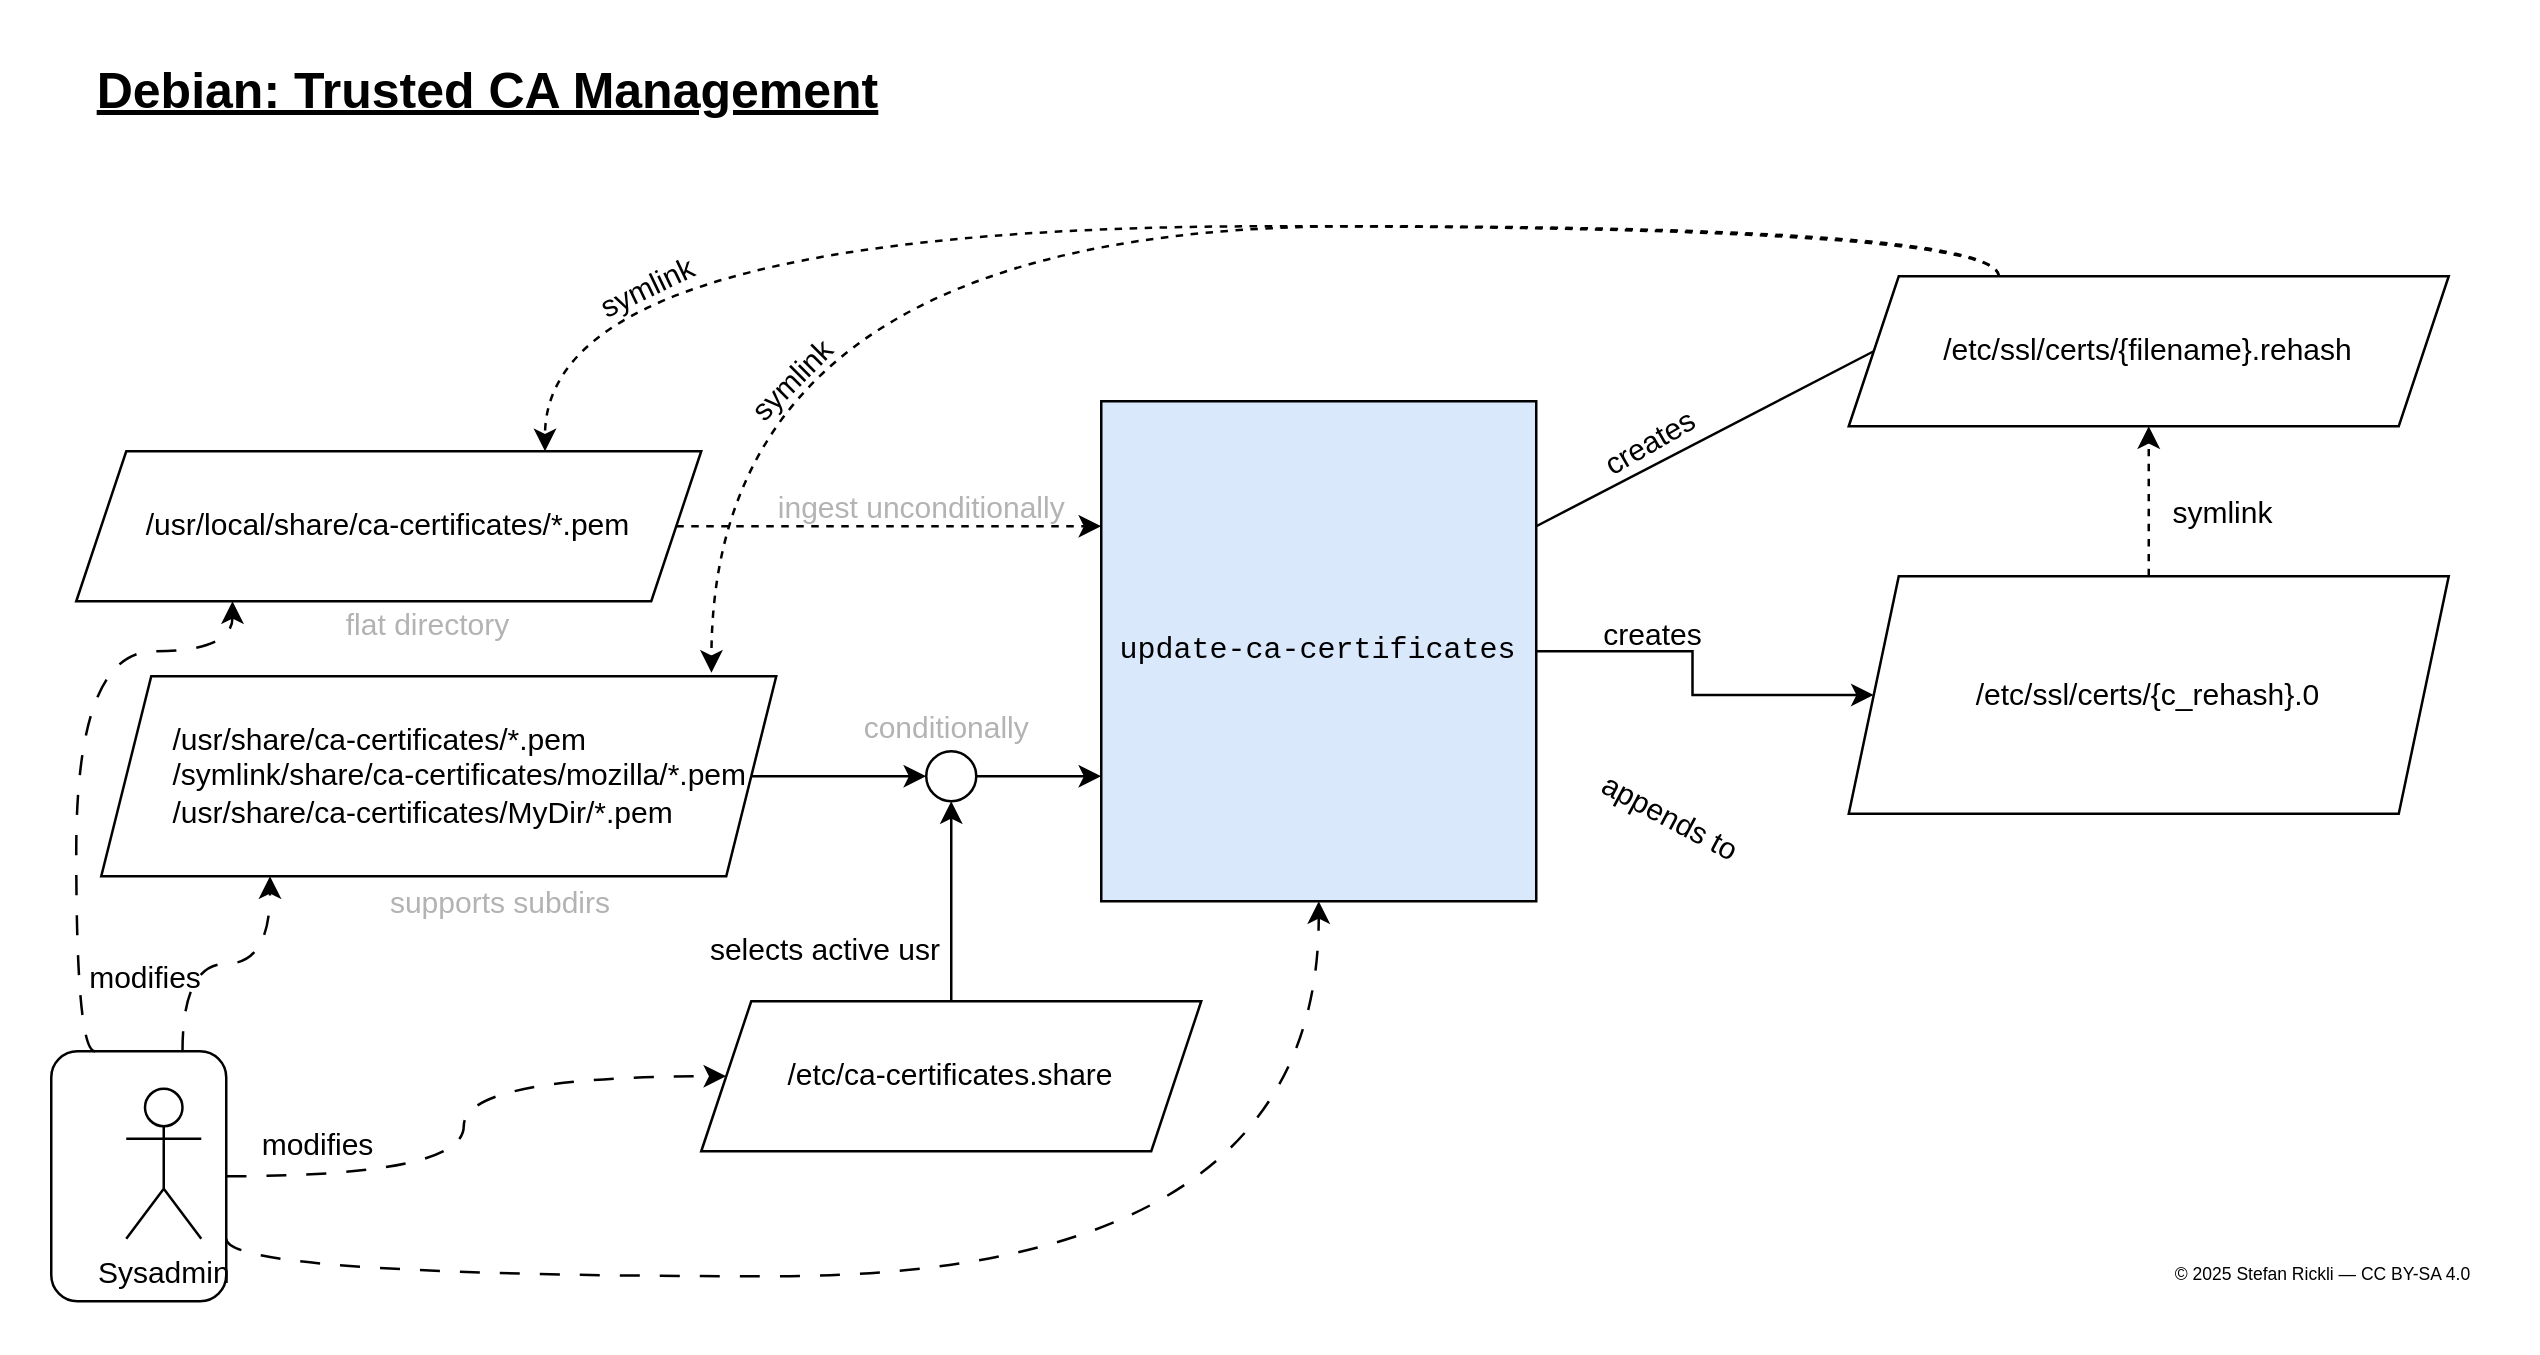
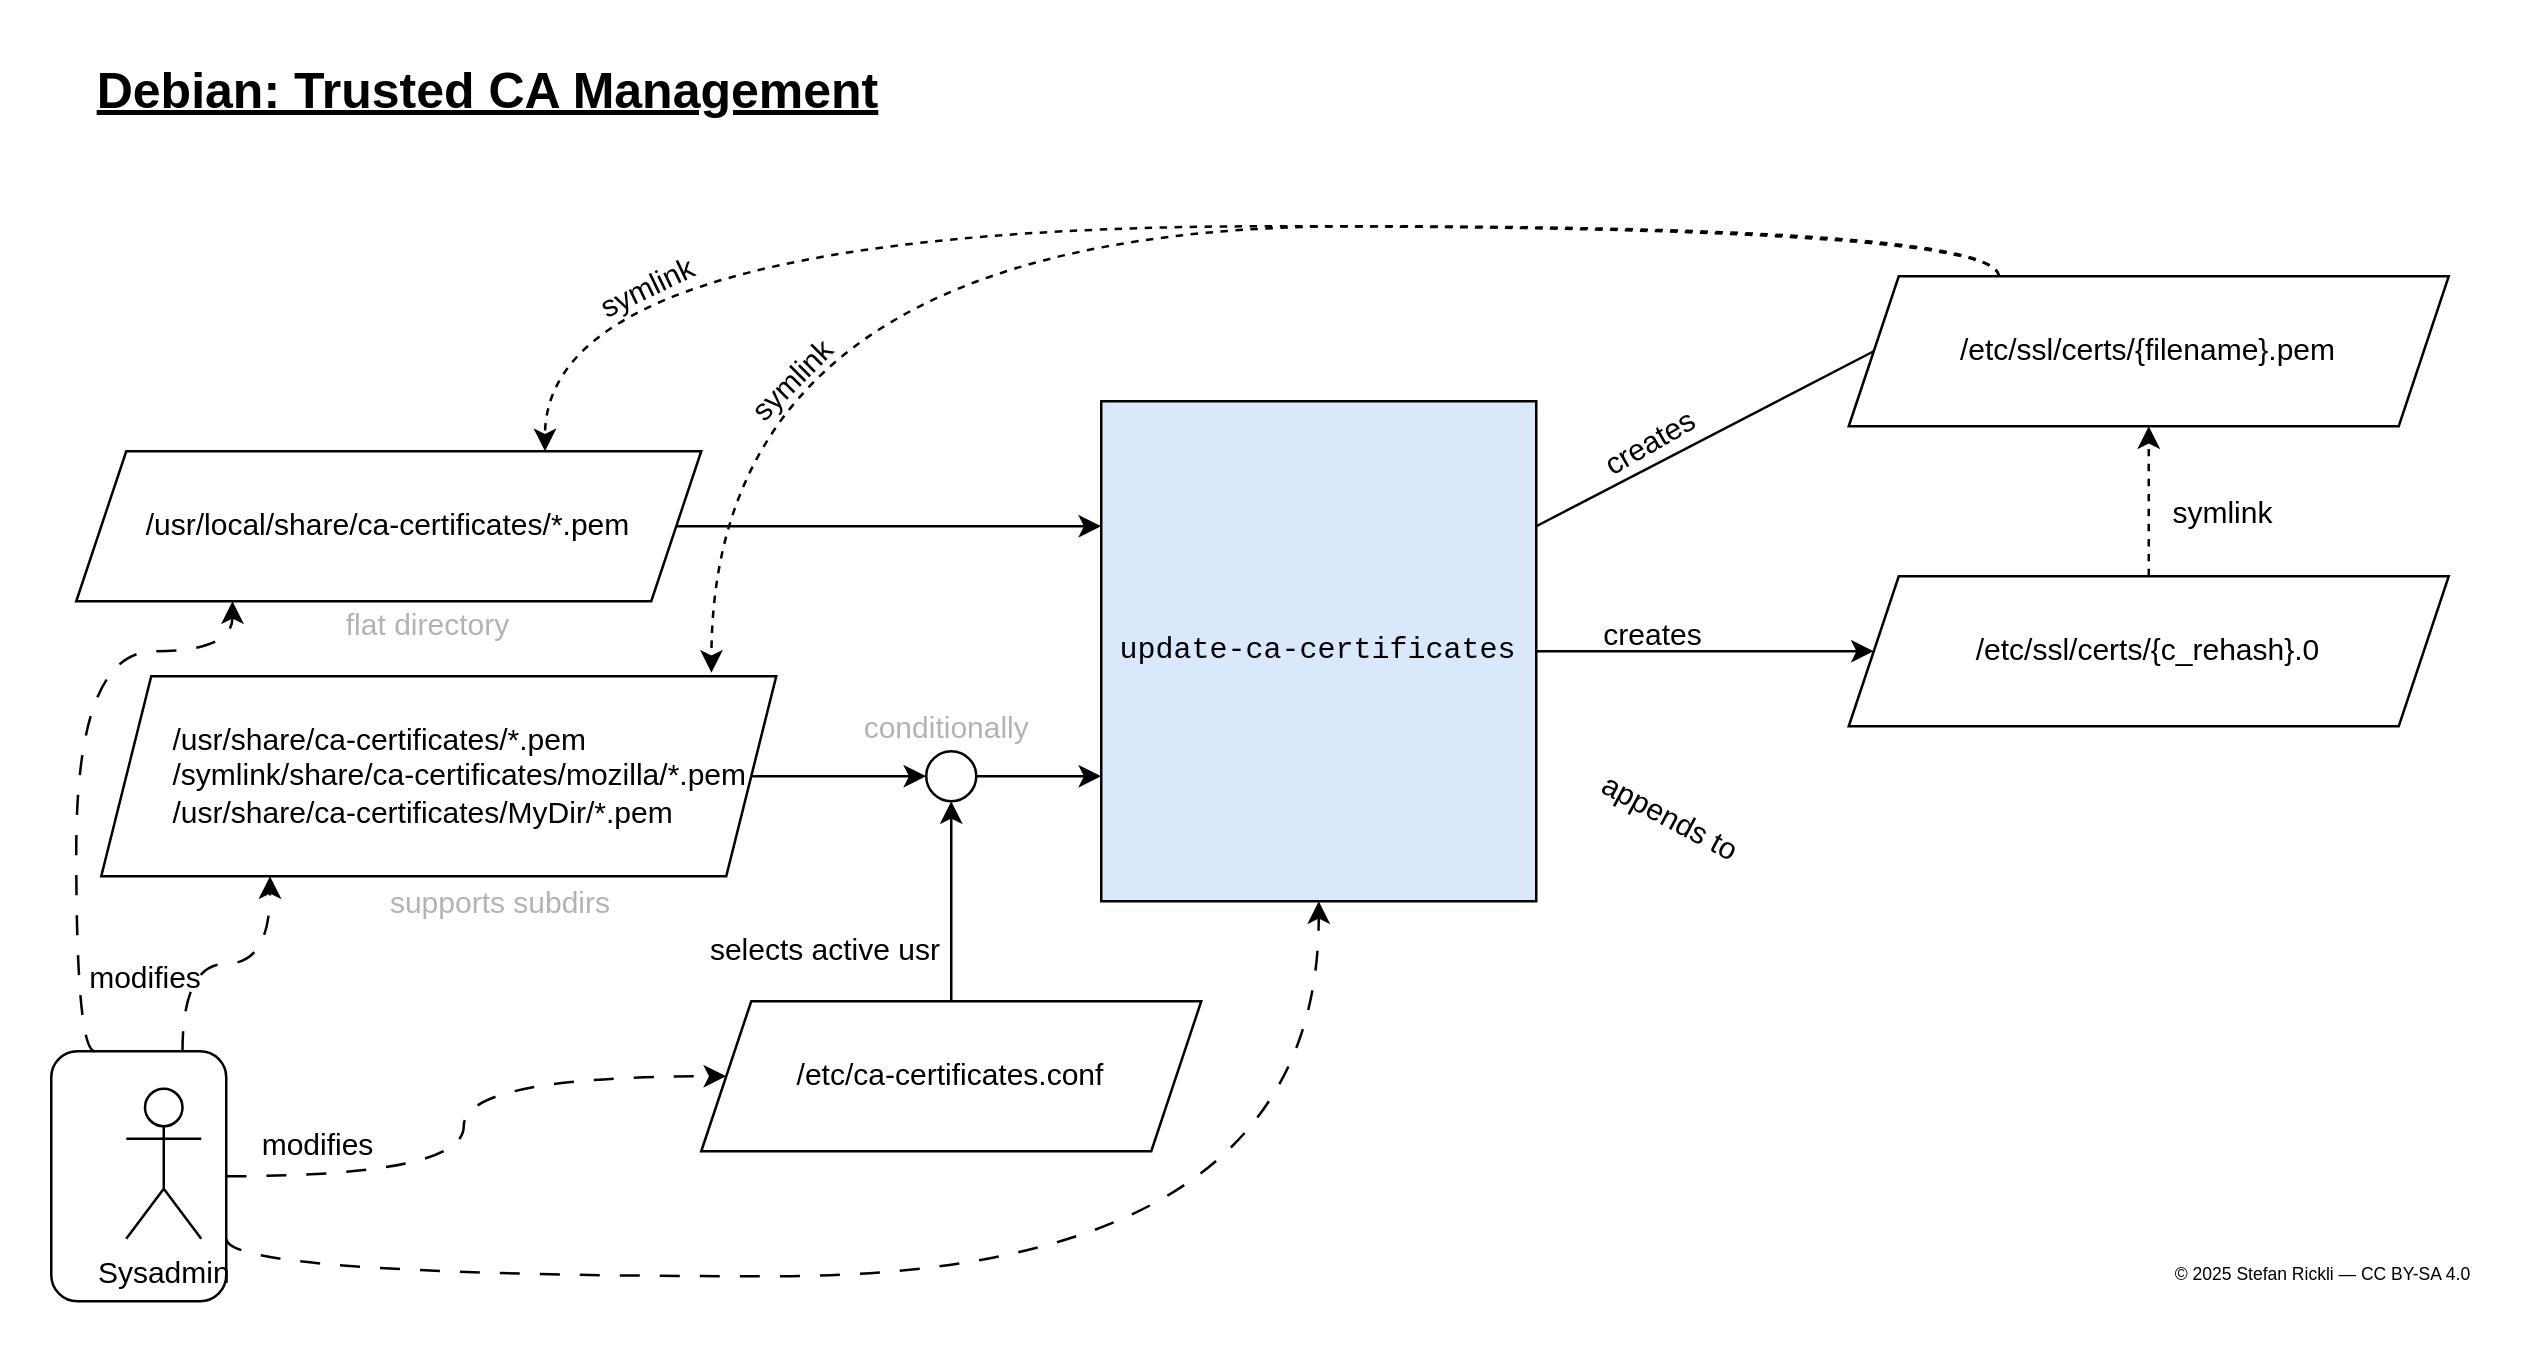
node "/etc/ssl/certs/{filename}.rehash": label "/etc/ssl/certs/{filename}.rehash" -> "/etc/ssl/certs/{filename}.pem"
node "ingest unconditionally": removed
edge "/usr/local/share/ca-certificates/*.pem" -> "update-ca-certificates": style dashed -> solid
node "/etc/ssl/certs/{c_rehash}.0": size 600x238 -> 600x150
node "/etc/ca-certificates.share": label "/etc/ca-certificates.share" -> "/etc/ca-certificates.conf"
